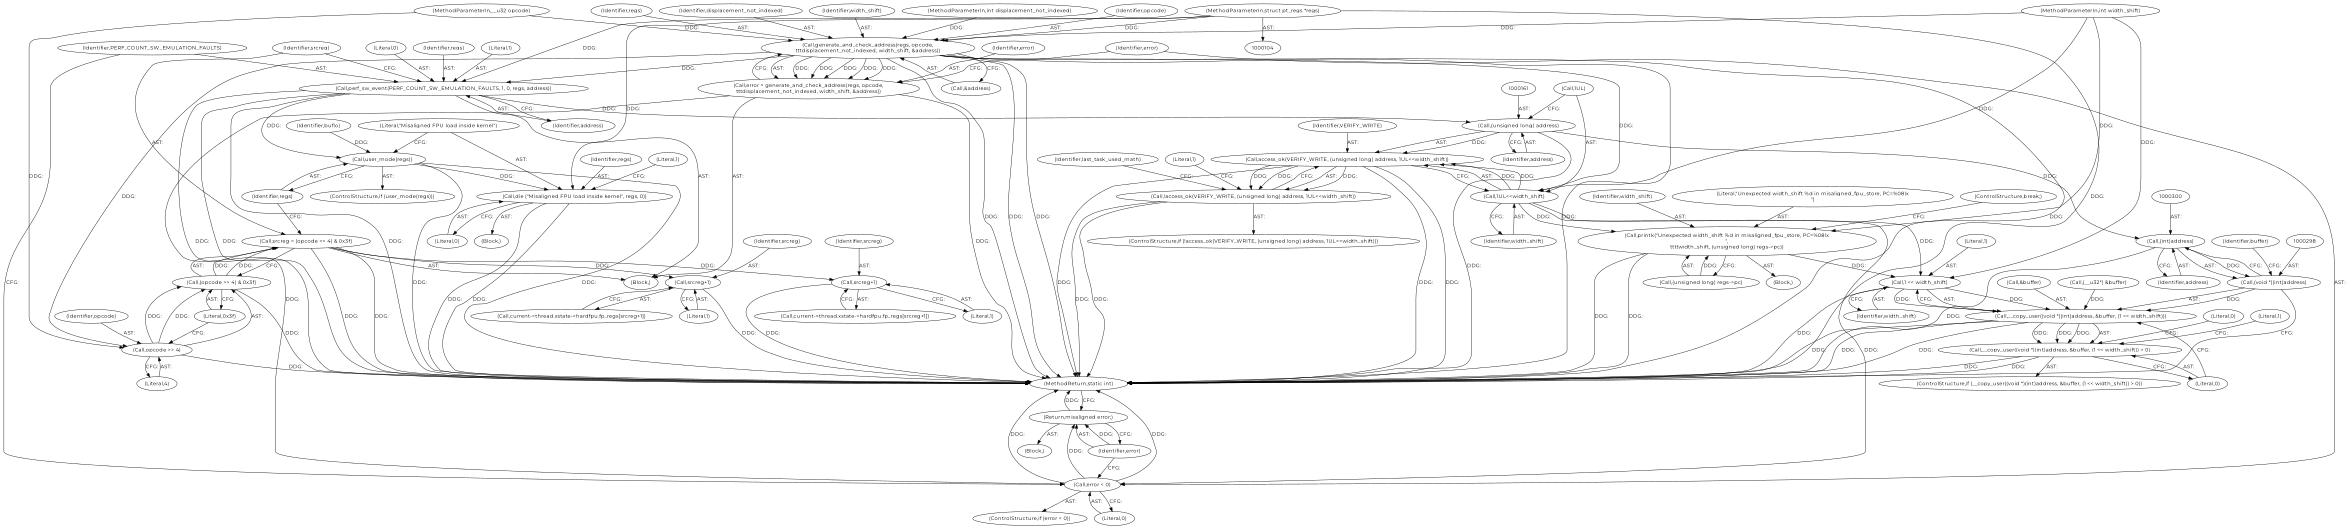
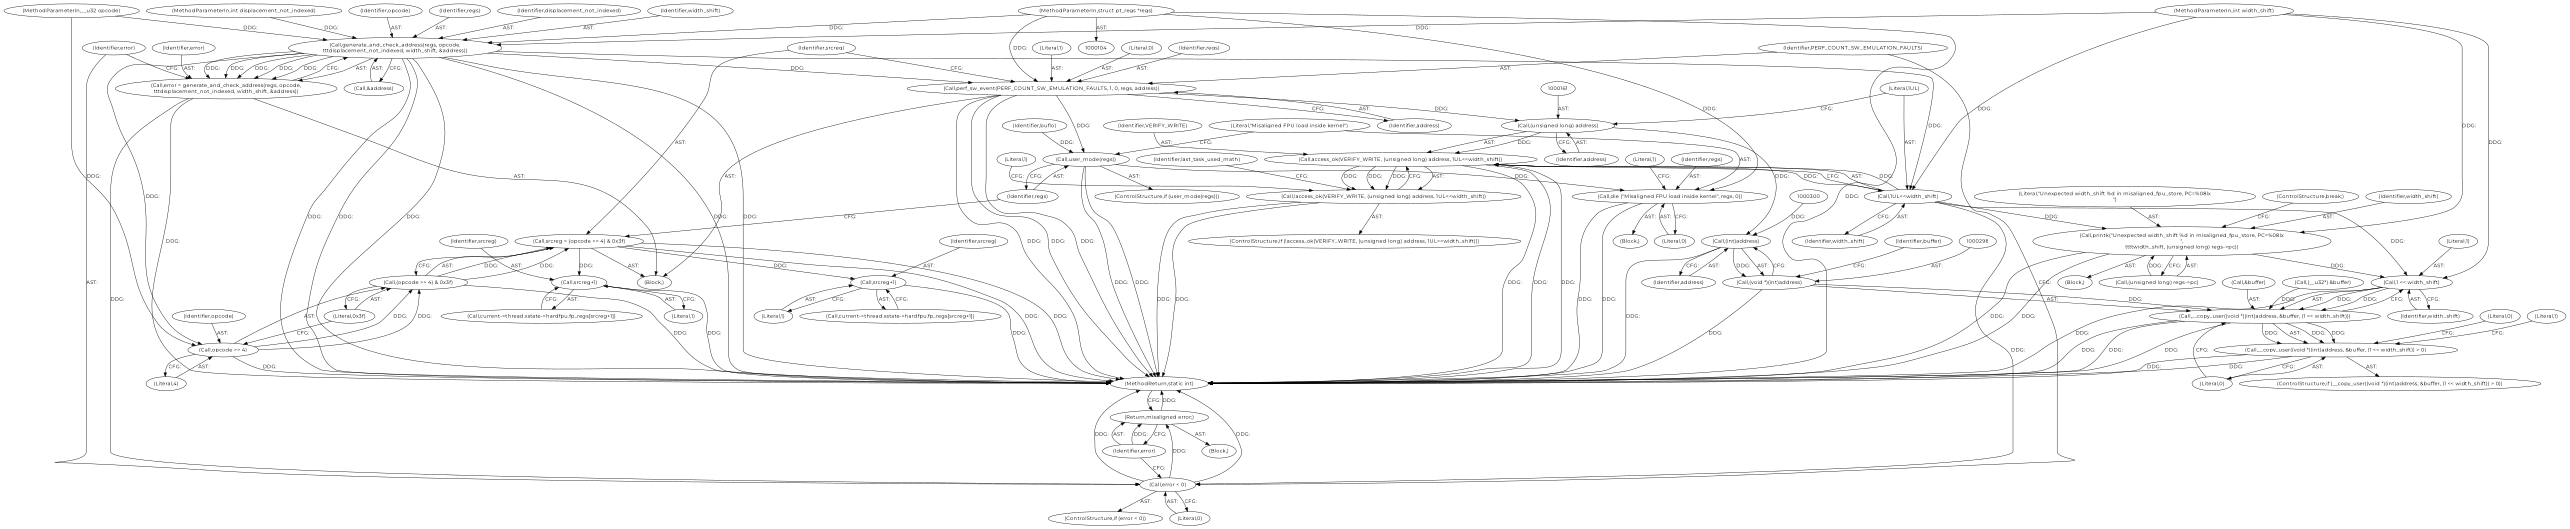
node "(Call,1UL)": label "(Call,1UL)" -> "(Literal,1UL)"
edge "1000300" -> "(Call,(int)address)": label "AST: " -> "DDG: "
edge "(Call,(void *)(int)address)" -> "(MethodReturn,static int)": label "CFG: " -> "DDG: "
edge "(Call,(unsigned long) address)" -> "(MethodReturn,static int)": removed, label "DDG:"
